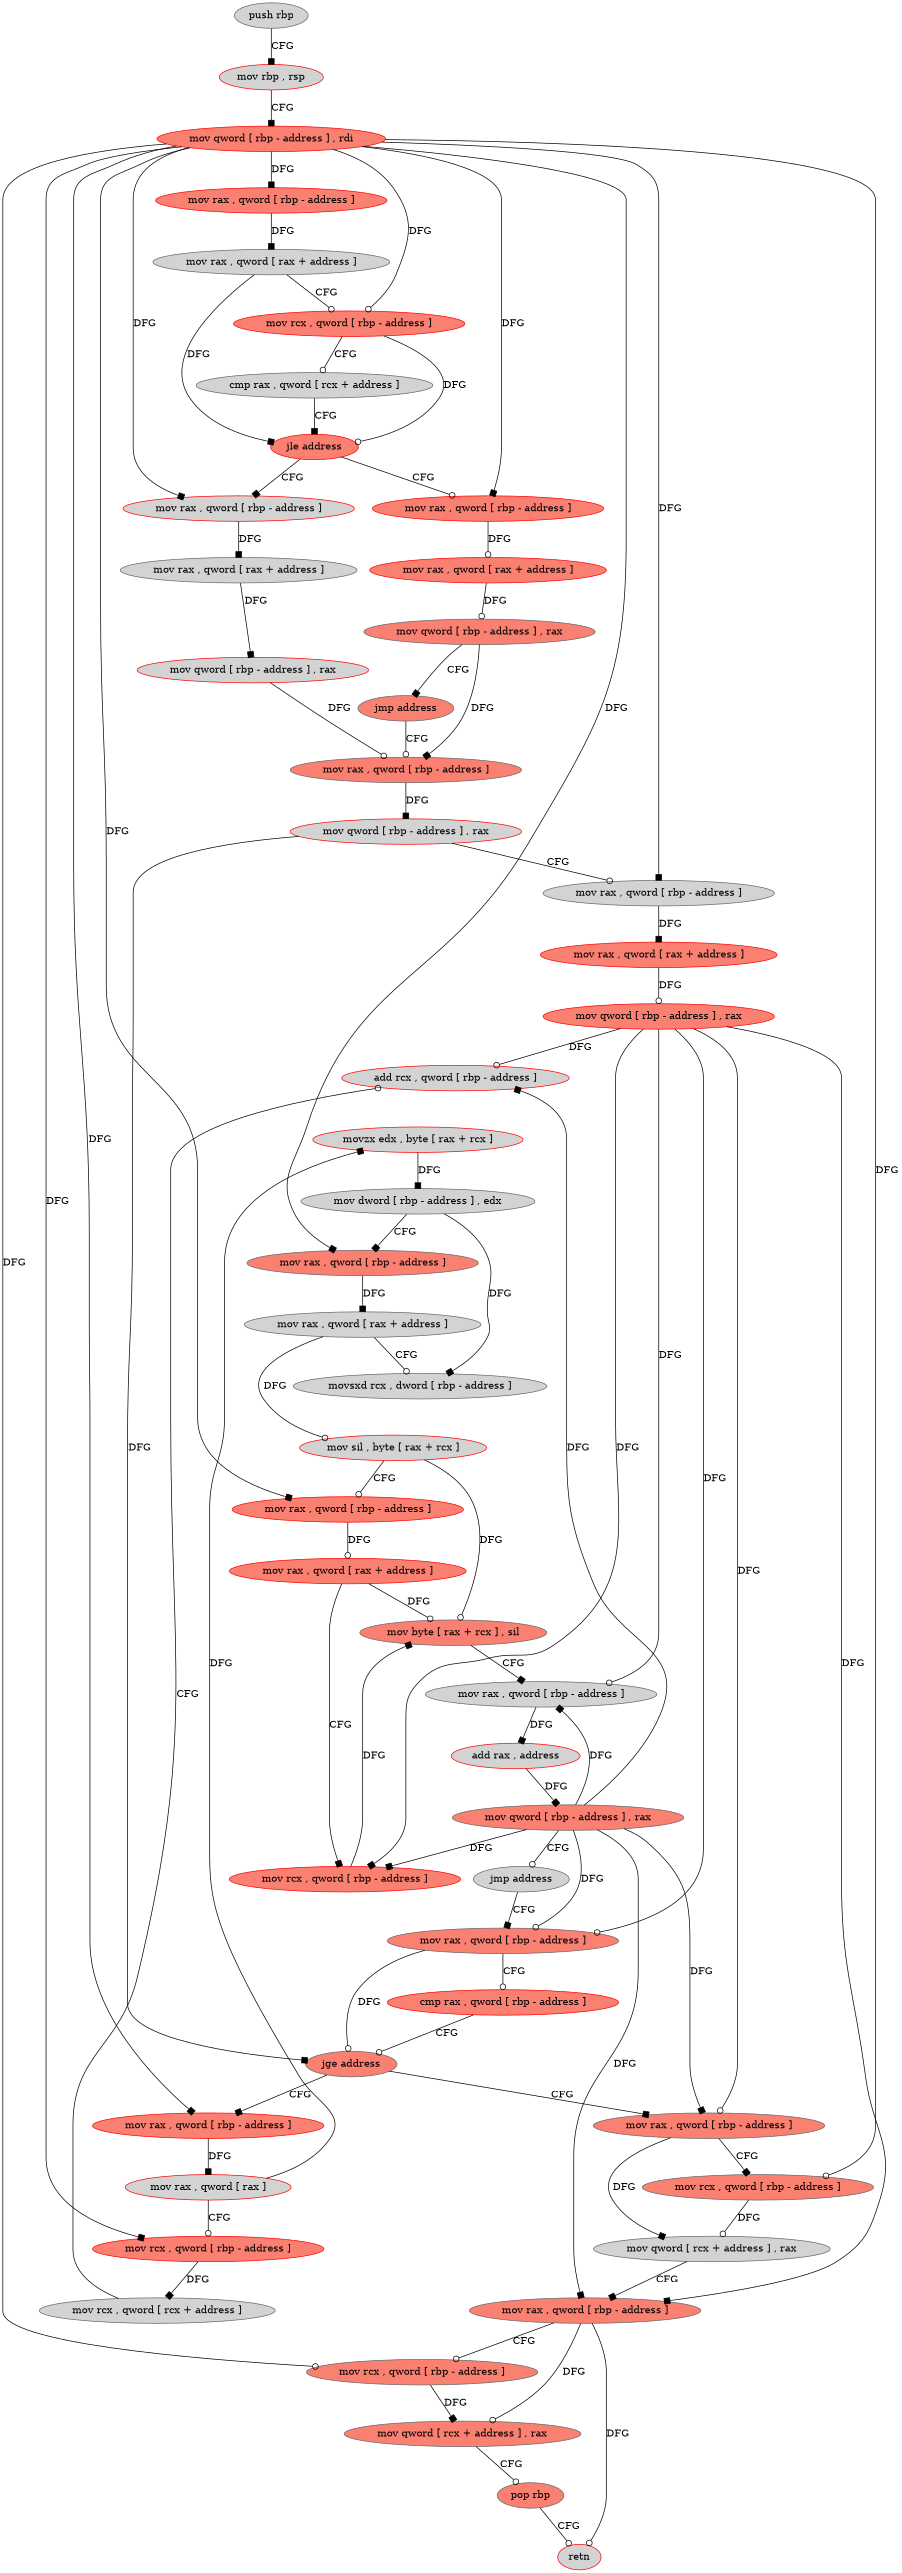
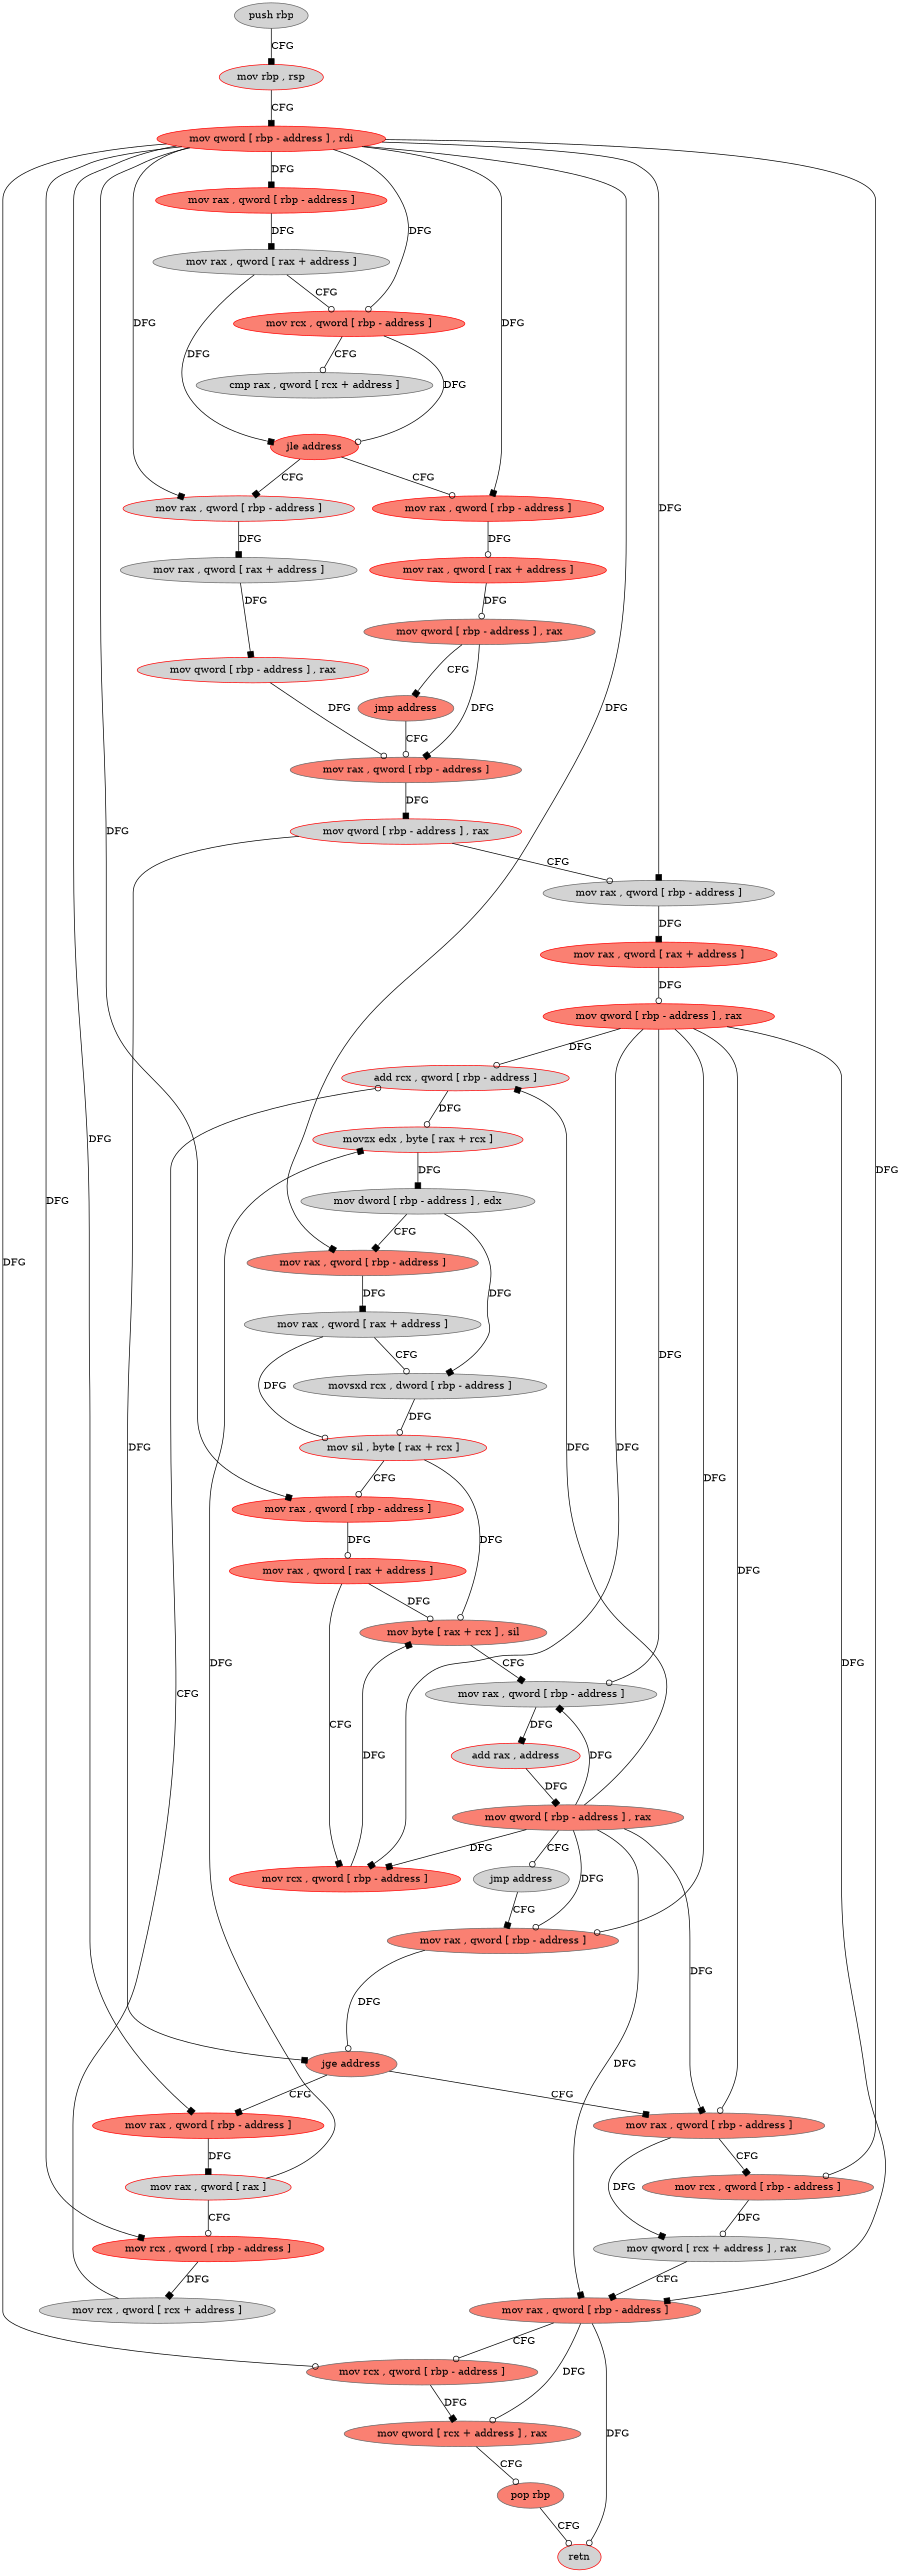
edge "cmp rax , qword [ rcx + address ]" -> "jle address": removed, label "CFG"
edge "add rcx , qword [ rbp - address ]" -> "movzx edx , byte [ rax + rcx ]": added, label "DFG"
edge "movsxd rcx , dword [ rbp - address ]" -> "mov sil , byte [ rax + rcx ]": added, label "DFG"
node "cmp rax , qword [ rbp - address ]": removed
